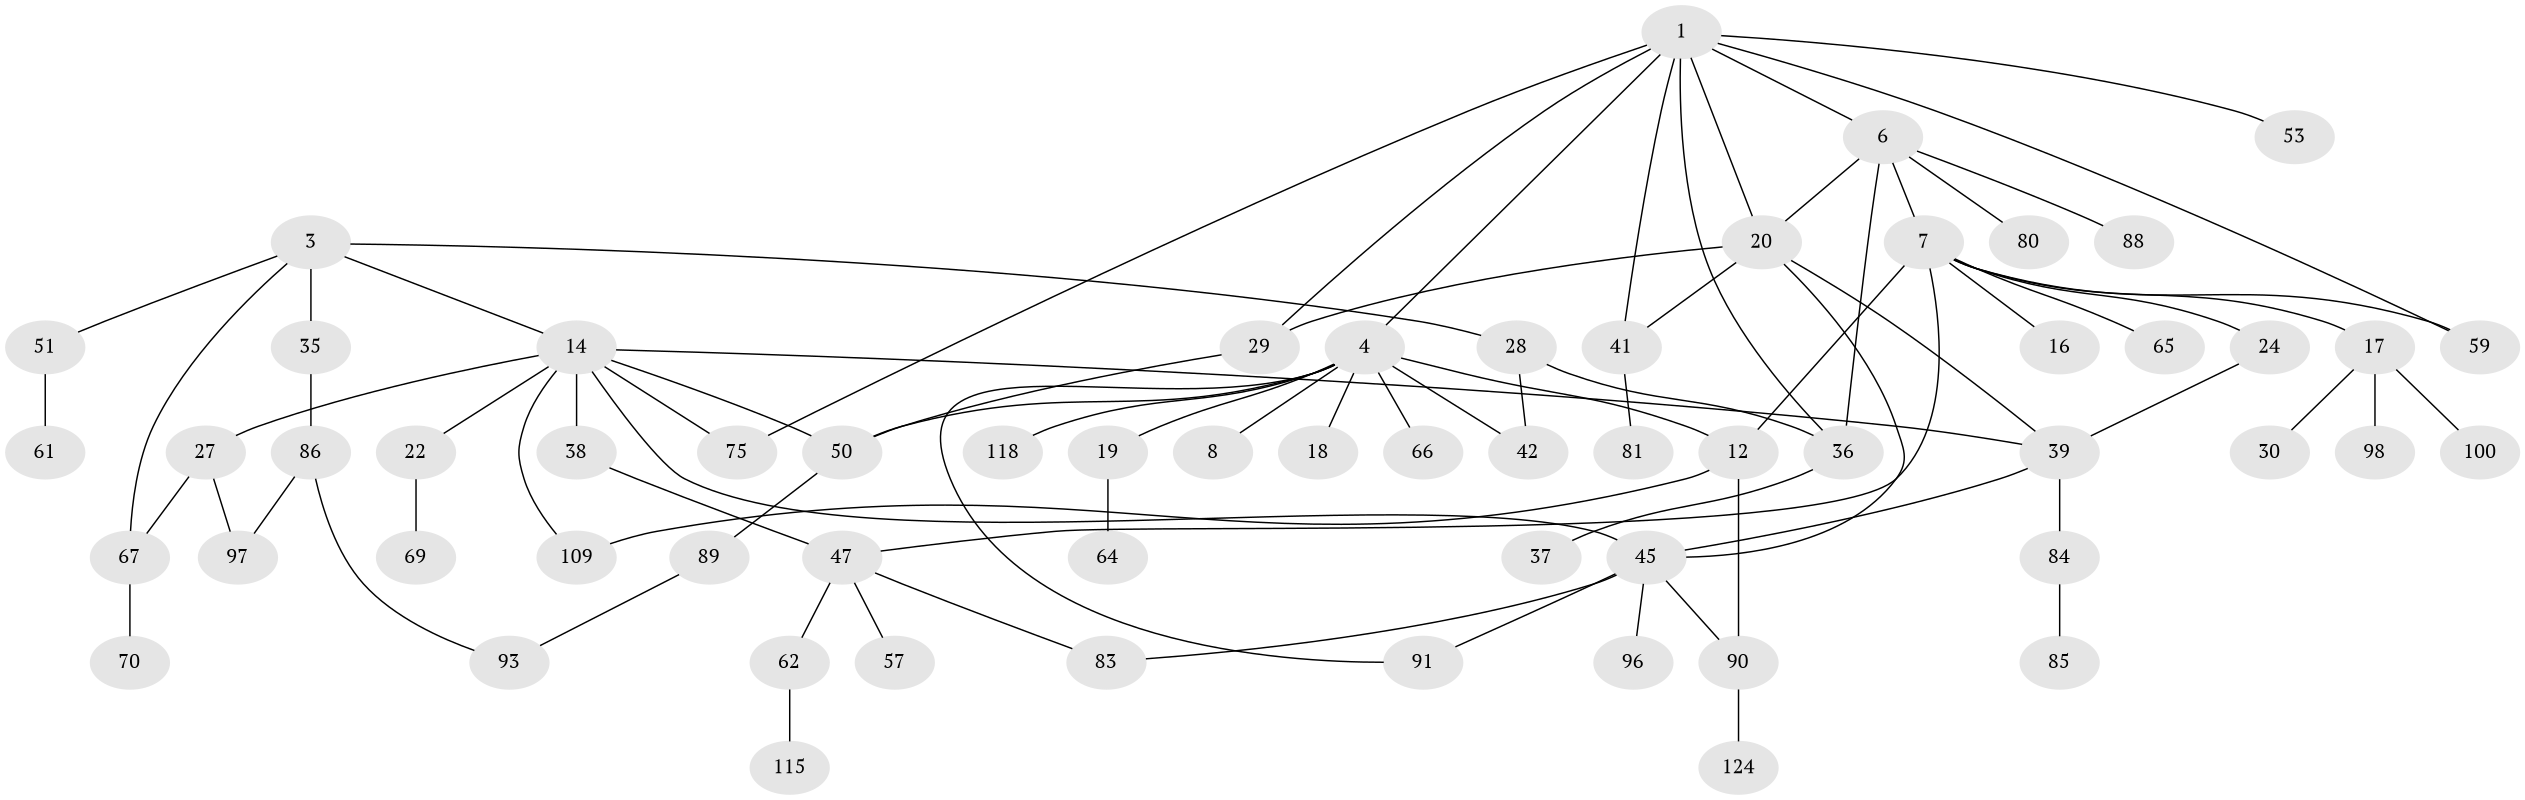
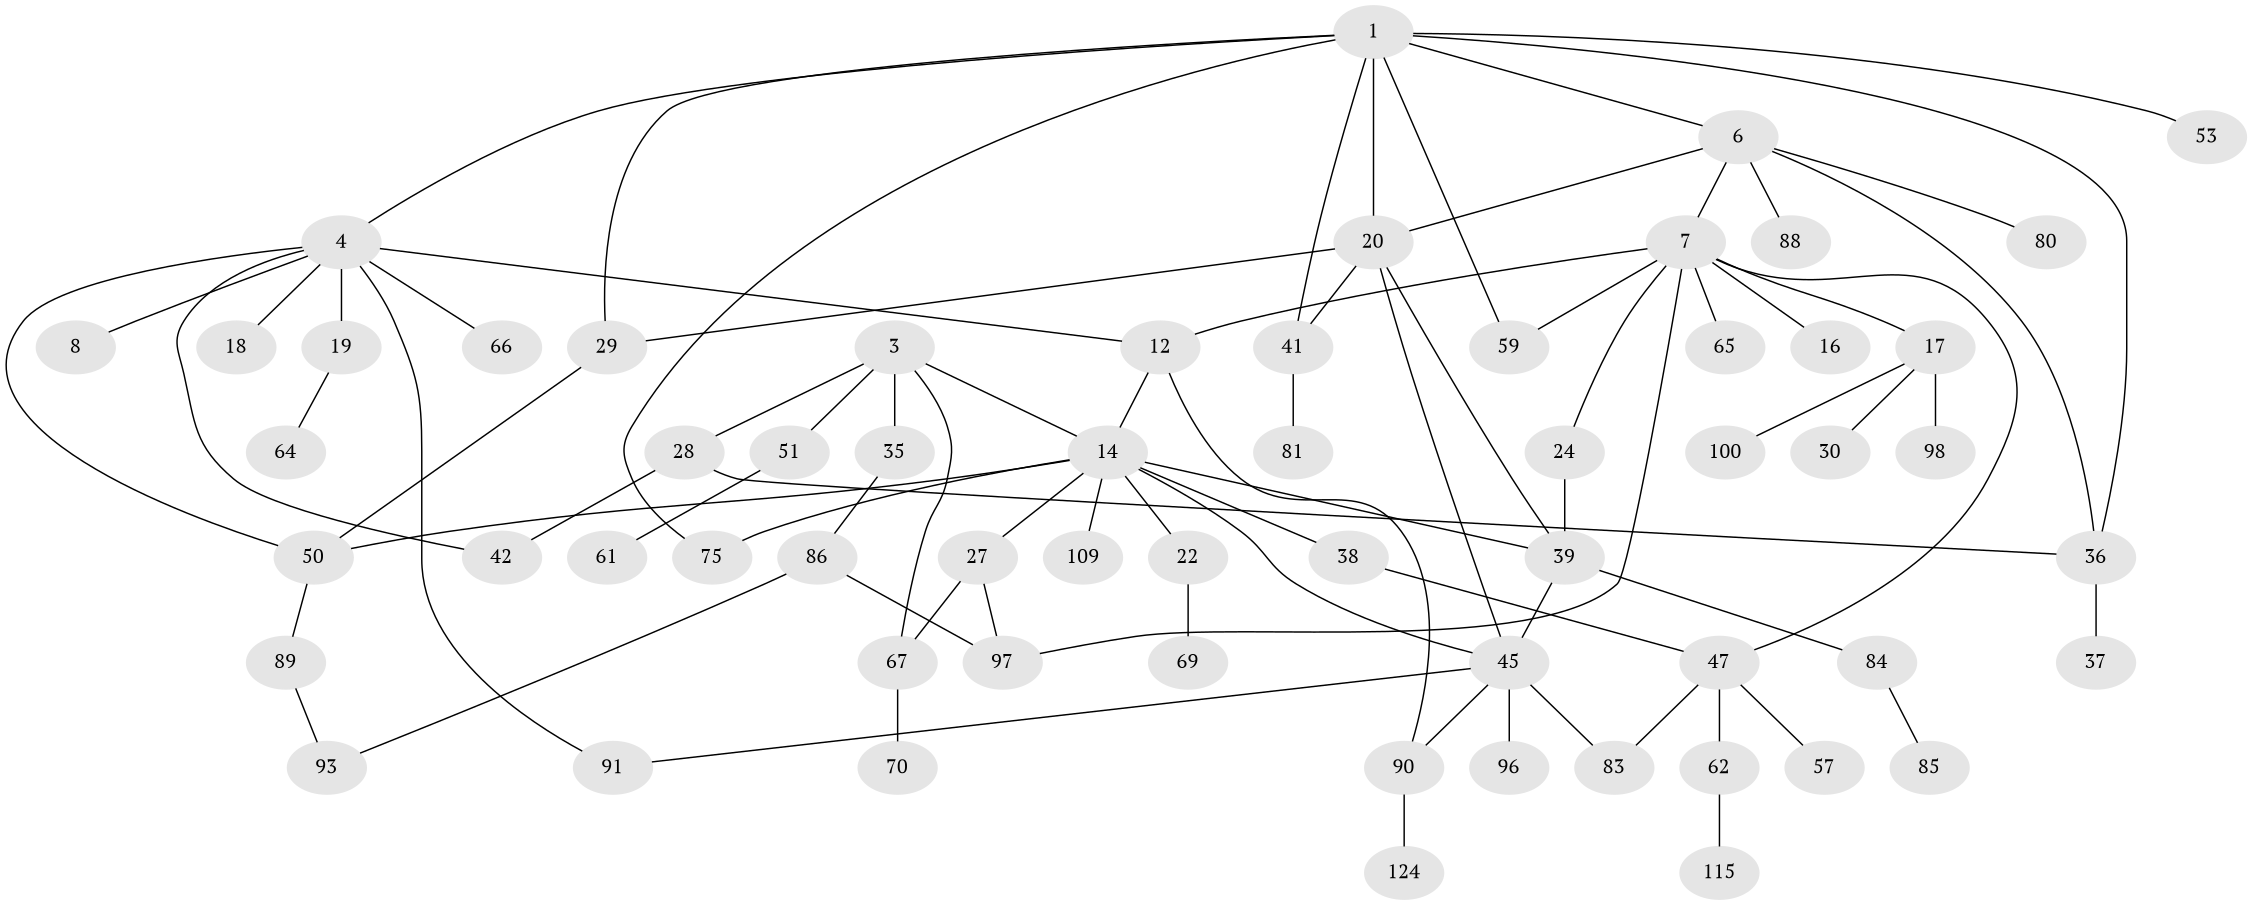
node "118": removed
edge "12" -- "109": now "12" -- "14"
edge "7" -- "97": added
